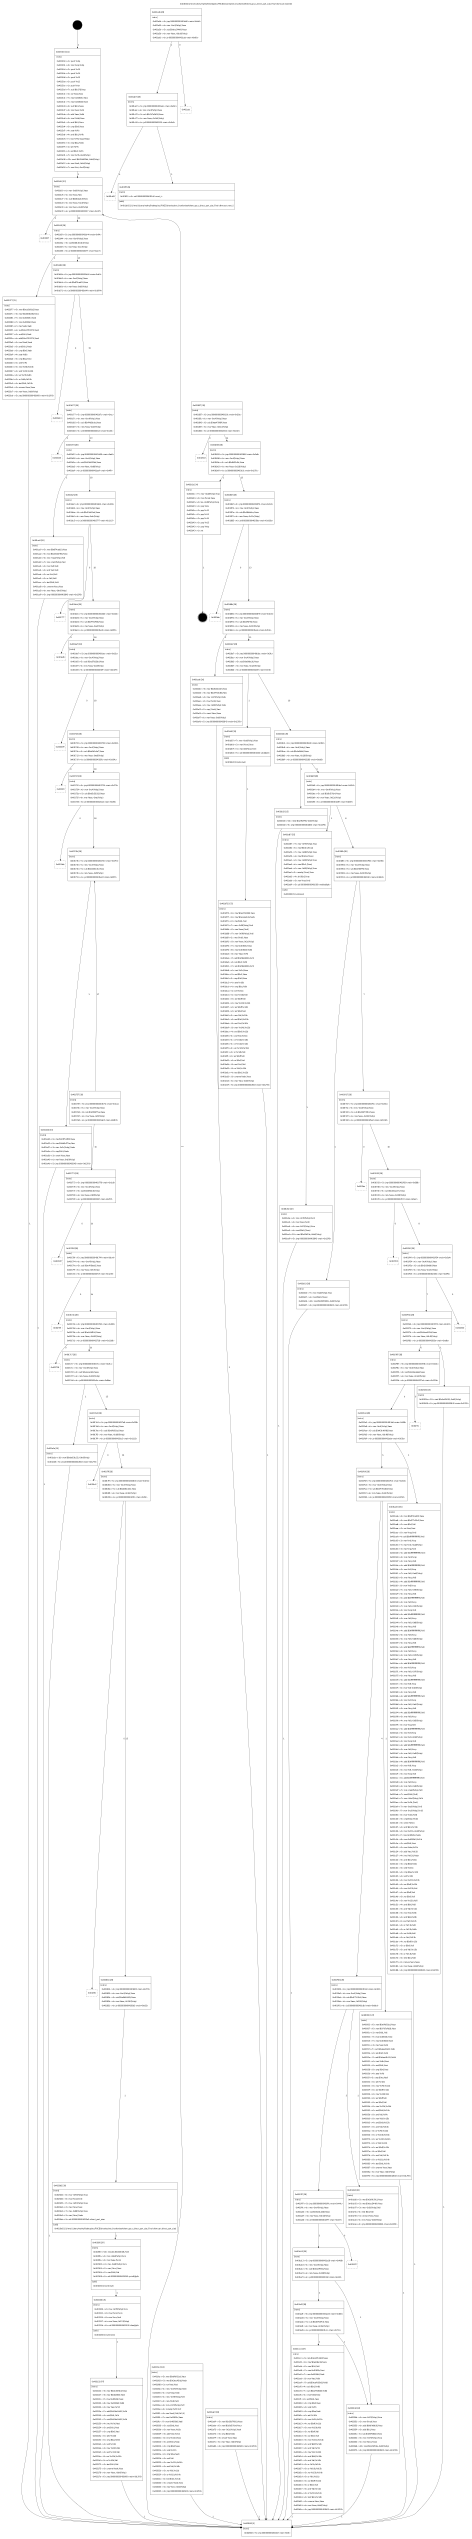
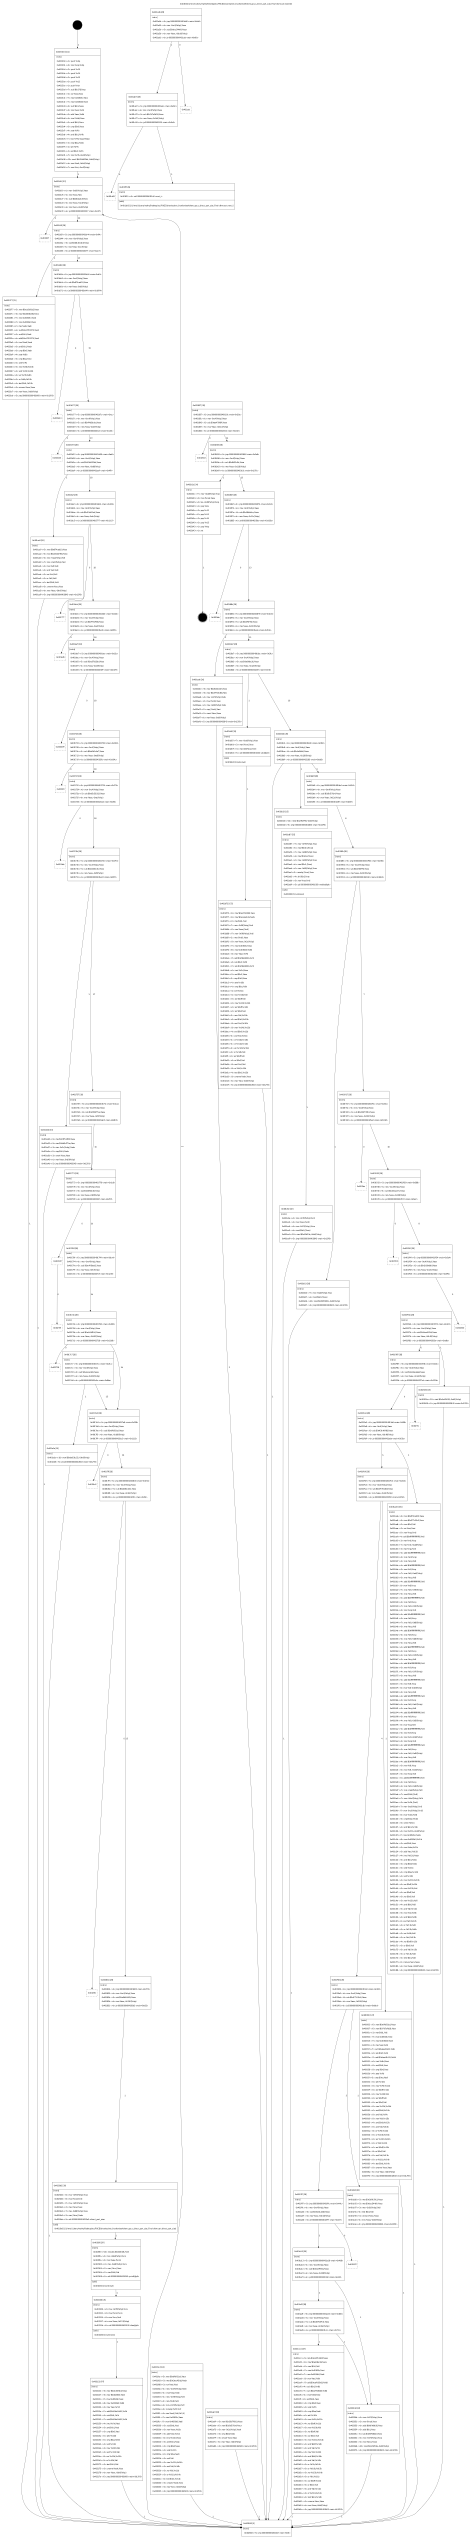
edge "0x4018df [28]" -> "0x401e87 [55]": removed, label "1"
edge "0x401757 [28]" -> "0x40173b [28]": reversed
edge "0x40194f [28]" -> "0x40196b [28]": removed, label "7"
edge "0x40178f [28]" -> "0x4027ef": now "0x40234f" -> "0x4027ef"
edge "0x4017ab [28]" -> "0x4017c7 [28]": now "0x4017ab [28]" -> "0x4017e3 [28]"
edge "0x402183 [15]" -> "0x402843 [5]": now "0x4018c3 [28]" -> "0x402843 [5]"
